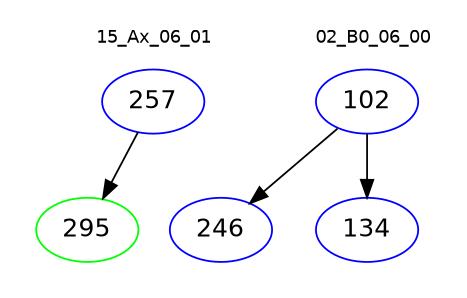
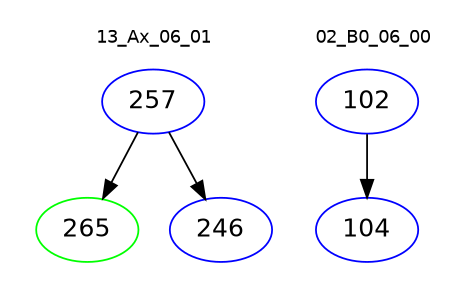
cluster "15_Ax_06_01": label "15_Ax_06_01" -> "13_Ax_06_01"
edge "102" -> "246": now "257" -> "246"
node "295": label "295" -> "265"
node "134": label "134" -> "104"
